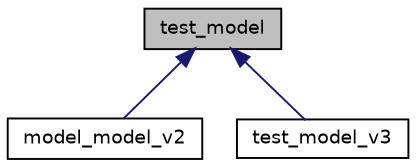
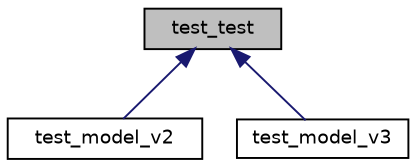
node "test_model": label "test_model" -> "test_test"
node "model_model_v2": label "model_model_v2" -> "test_model_v2"
